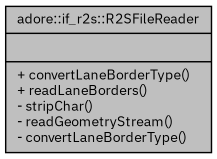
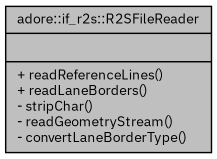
node "adore::if_r2s::R2SFileReader": text "+ convertLaneBorderType()" -> "+ readReferenceLines()"
